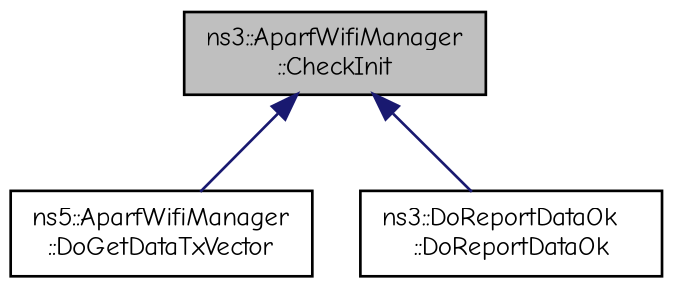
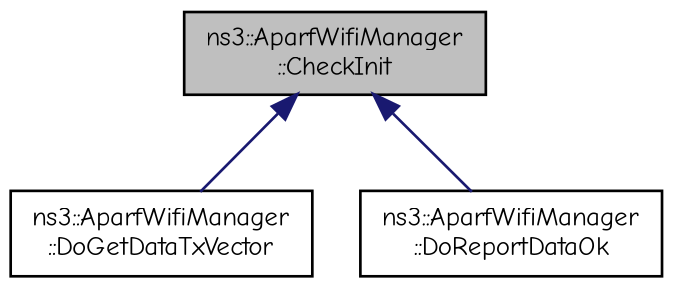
node "ns5::AparfWifiManager ::DoGetDataTxVector": label "ns5::AparfWifiManager ::DoGetDataTxVector" -> "ns3::AparfWifiManager ::DoGetDataTxVector"
node "ns3::DoReportDataOk ::DoReportDataOk": label "ns3::DoReportDataOk ::DoReportDataOk" -> "ns3::AparfWifiManager ::DoReportDataOk"
